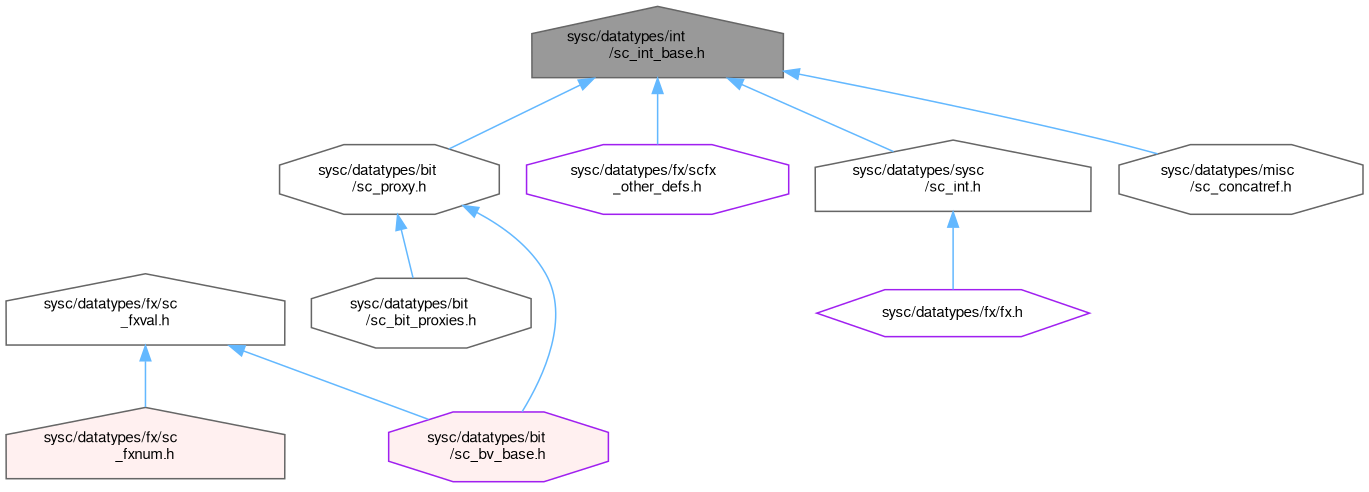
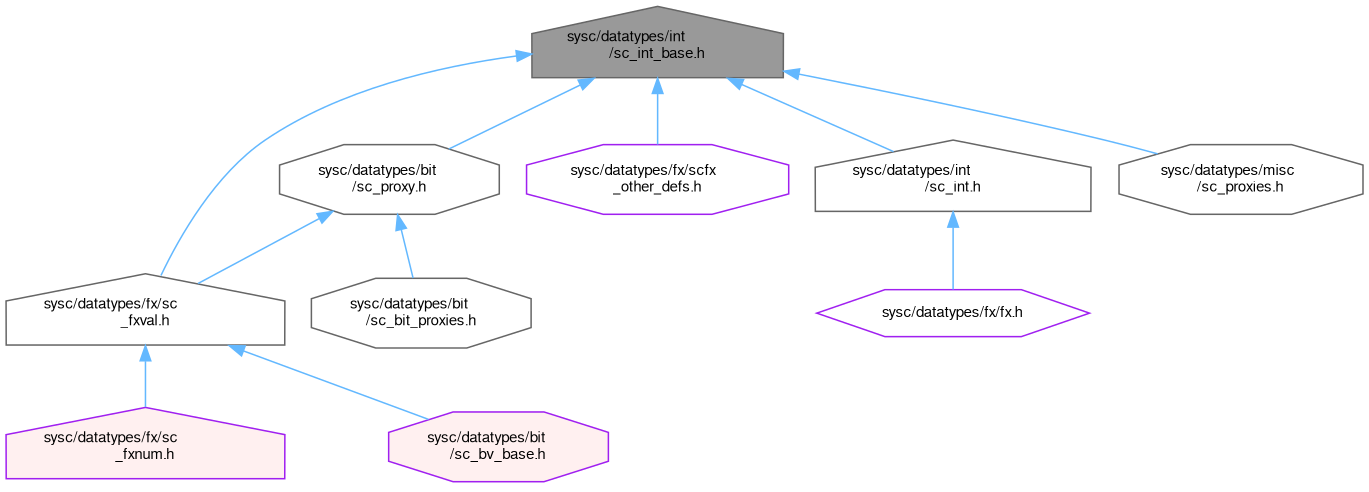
edge "sysc/datatypes/fx/sc _fxval.h" -> "sysc/datatypes/int /sc_int_base.h": added
node "sysc/datatypes/sysc /sc_int.h": label "sysc/datatypes/sysc /sc_int.h" -> "sysc/datatypes/int /sc_int.h"
node "sysc/datatypes/misc /sc_concatref.h": label "sysc/datatypes/misc /sc_concatref.h" -> "sysc/datatypes/misc /sc_proxies.h"
edge "sysc/datatypes/bit /sc_bv_base.h" -> "sysc/datatypes/bit /sc_proxy.h": now "sysc/datatypes/fx/sc _fxval.h" -> "sysc/datatypes/bit /sc_proxy.h"
node "sysc/datatypes/fx/sc _fxnum.h": color gray40 -> purple
